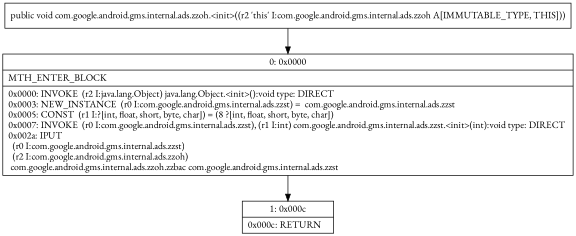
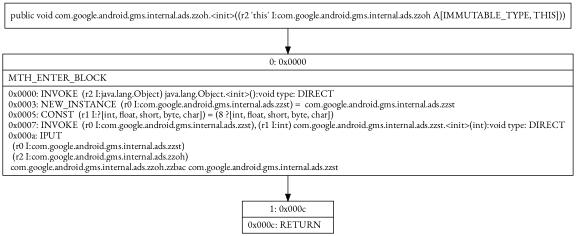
node "0: 0x0000": text "0x002a: IPUT" -> "0x000a: IPUT"
